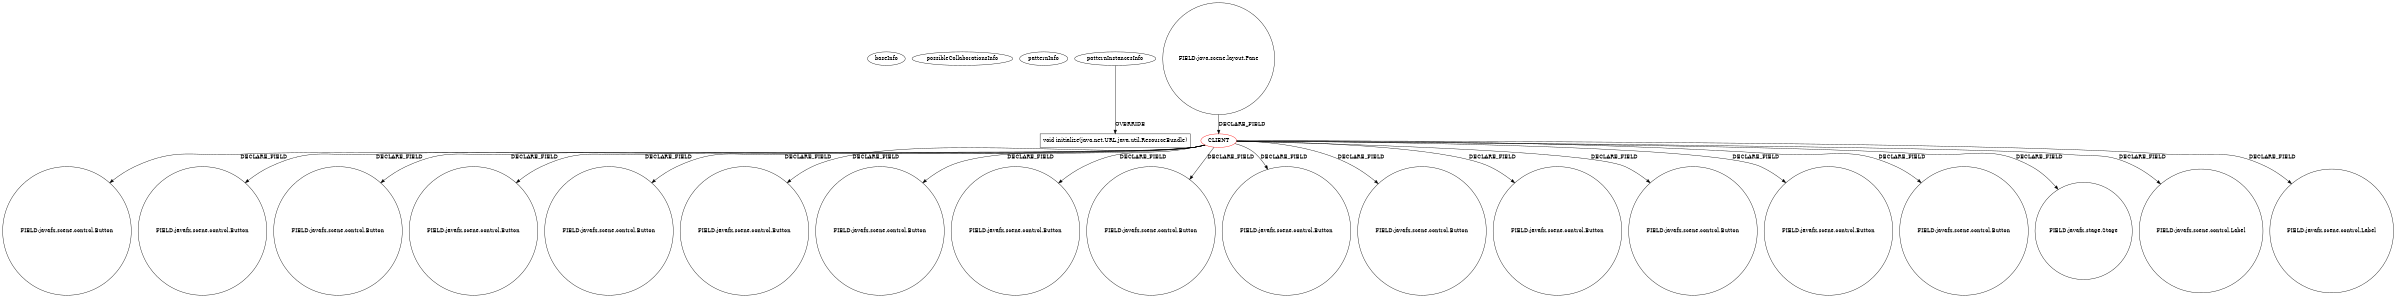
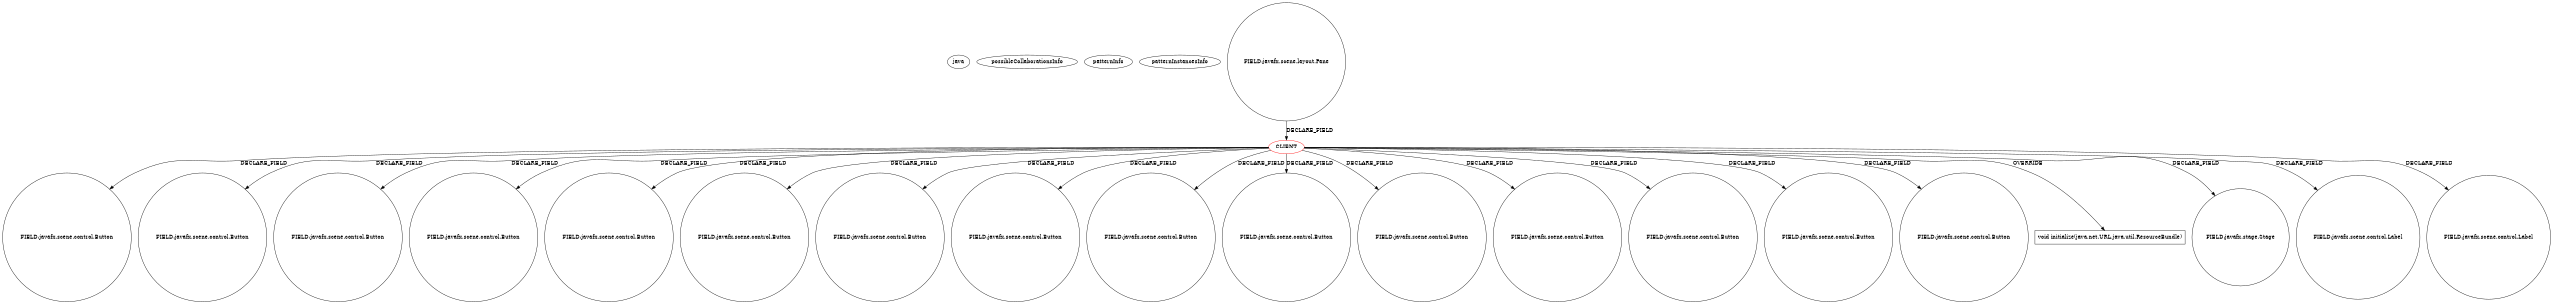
node "baseInfo": label "baseInfo" -> "java"
node "FIELD:java.scene.layout.Pane": label "FIELD:java.scene.layout.Pane" -> "FIELD:javafx.scene.layout.Pane"
edge "patternInstancesInfo" -> "void initialize(java.net.URL,java.util.ResourceBundle)": now "CLIENT" -> "void initialize(java.net.URL,java.util.ResourceBundle)"
